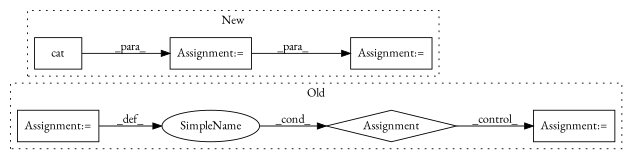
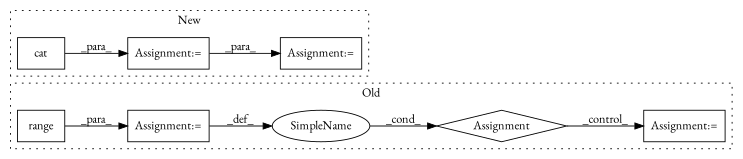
node "range": added
